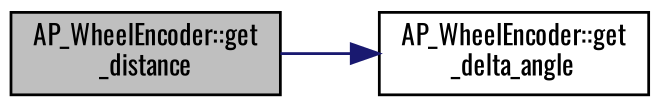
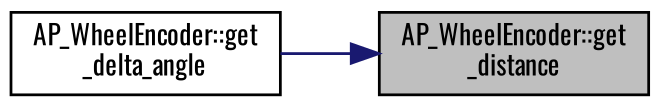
edge "AP_WheelEncoder::get _distance" -> "AP_WheelEncoder::get _delta_angle": reversed
